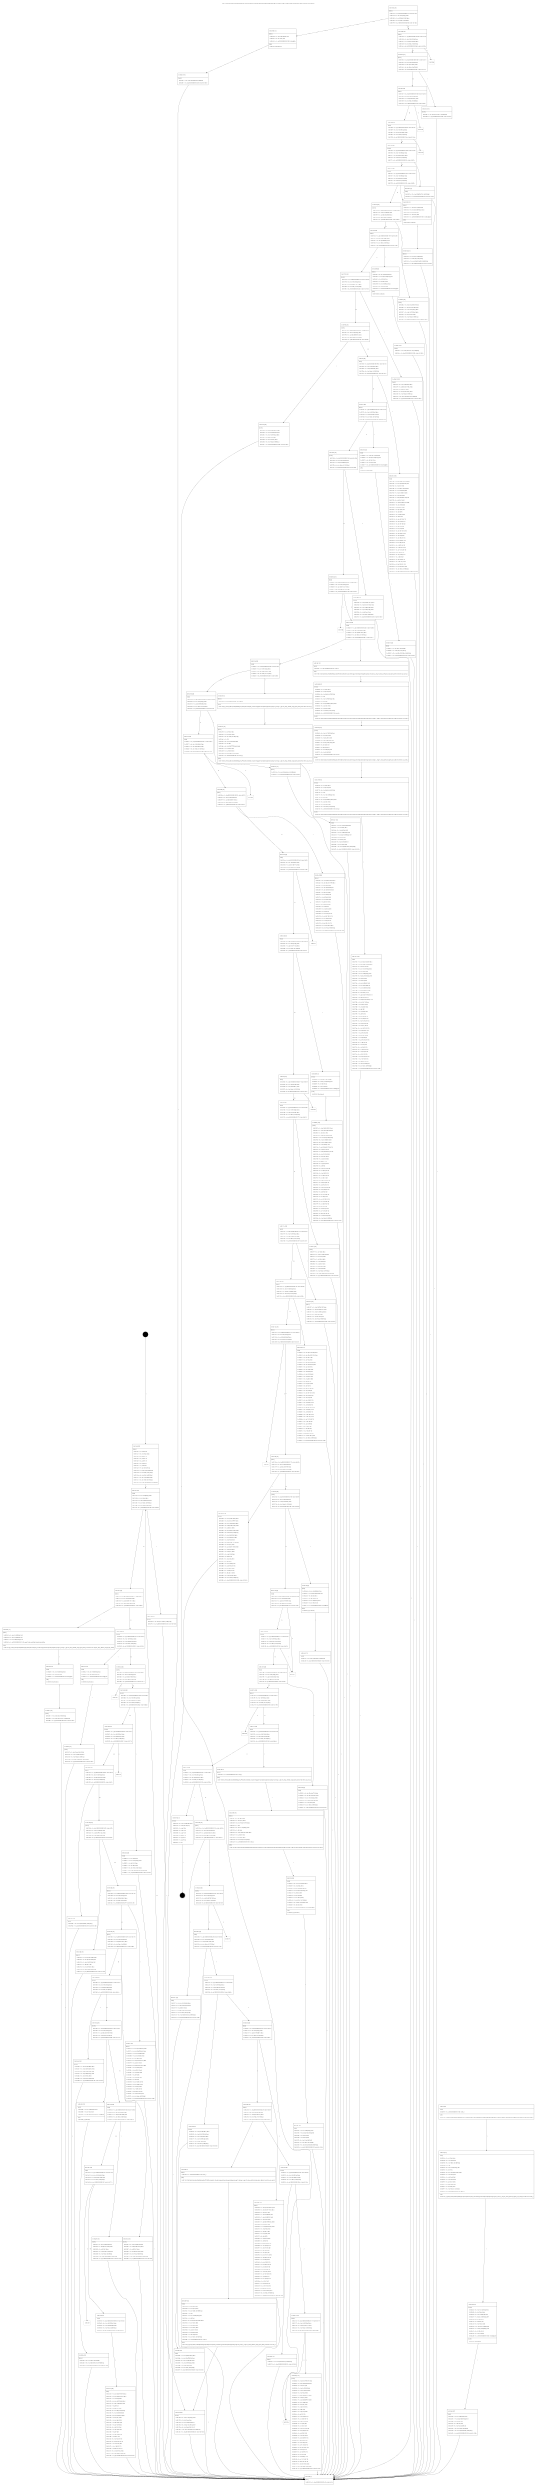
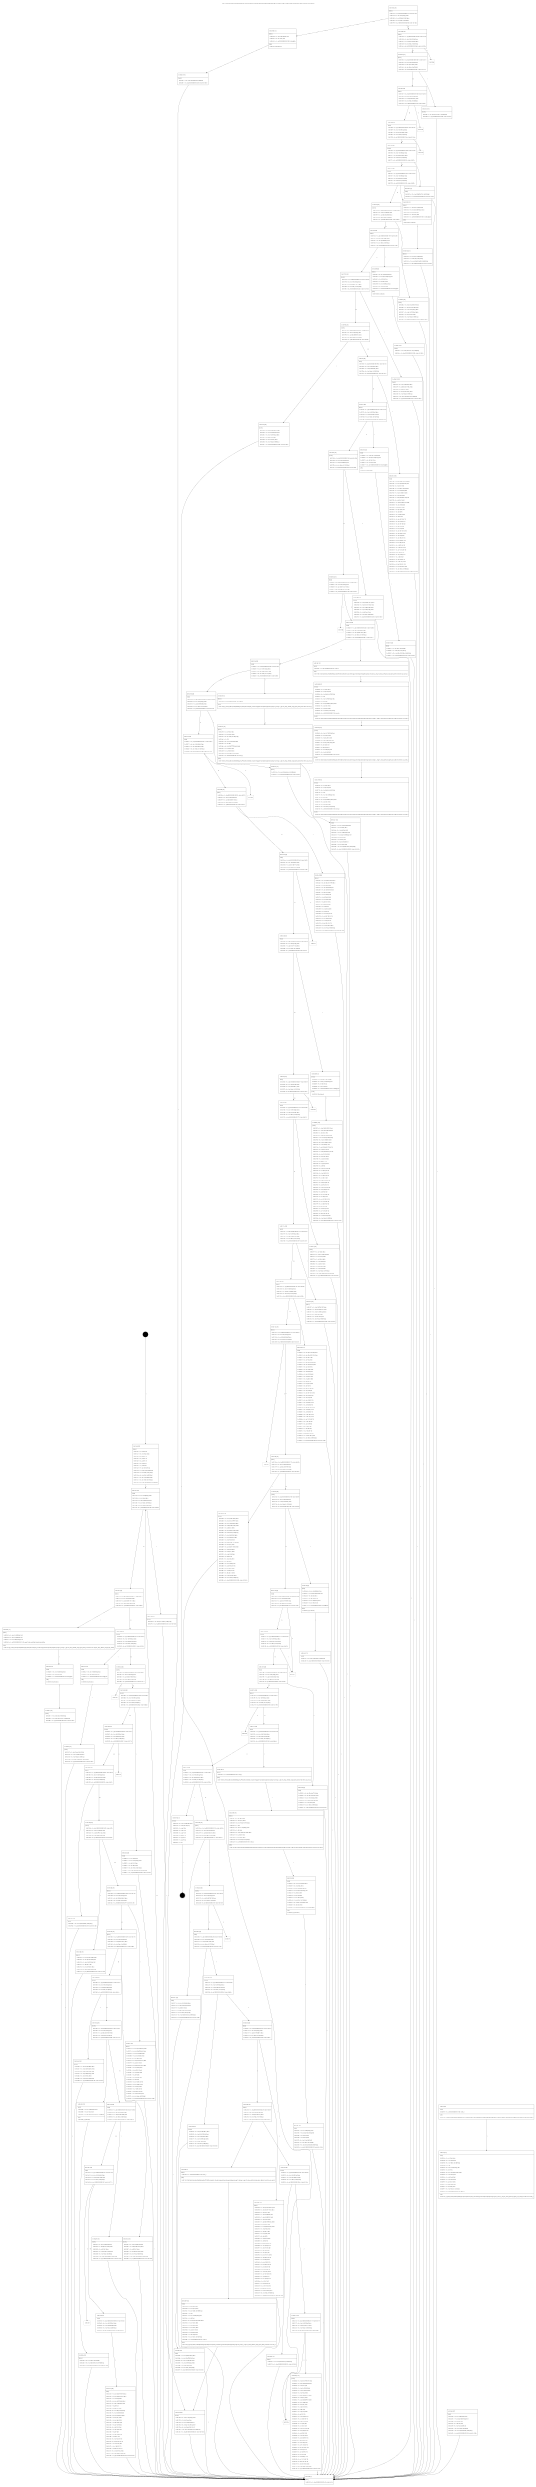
node "0x402735 [179]": removed
node "0x402a02 [59]": removed
